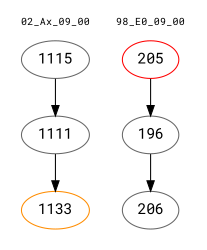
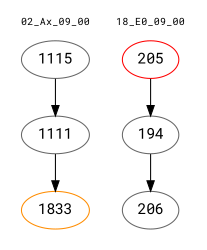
cluster "98_E0_09_00": label "98_E0_09_00" -> "18_E0_09_00"
node "196": label "196" -> "194"
node "1133": label "1133" -> "1833"
